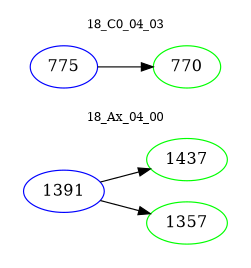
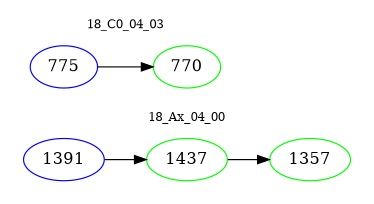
edge "1391" -> "1357": now "1437" -> "1357"
